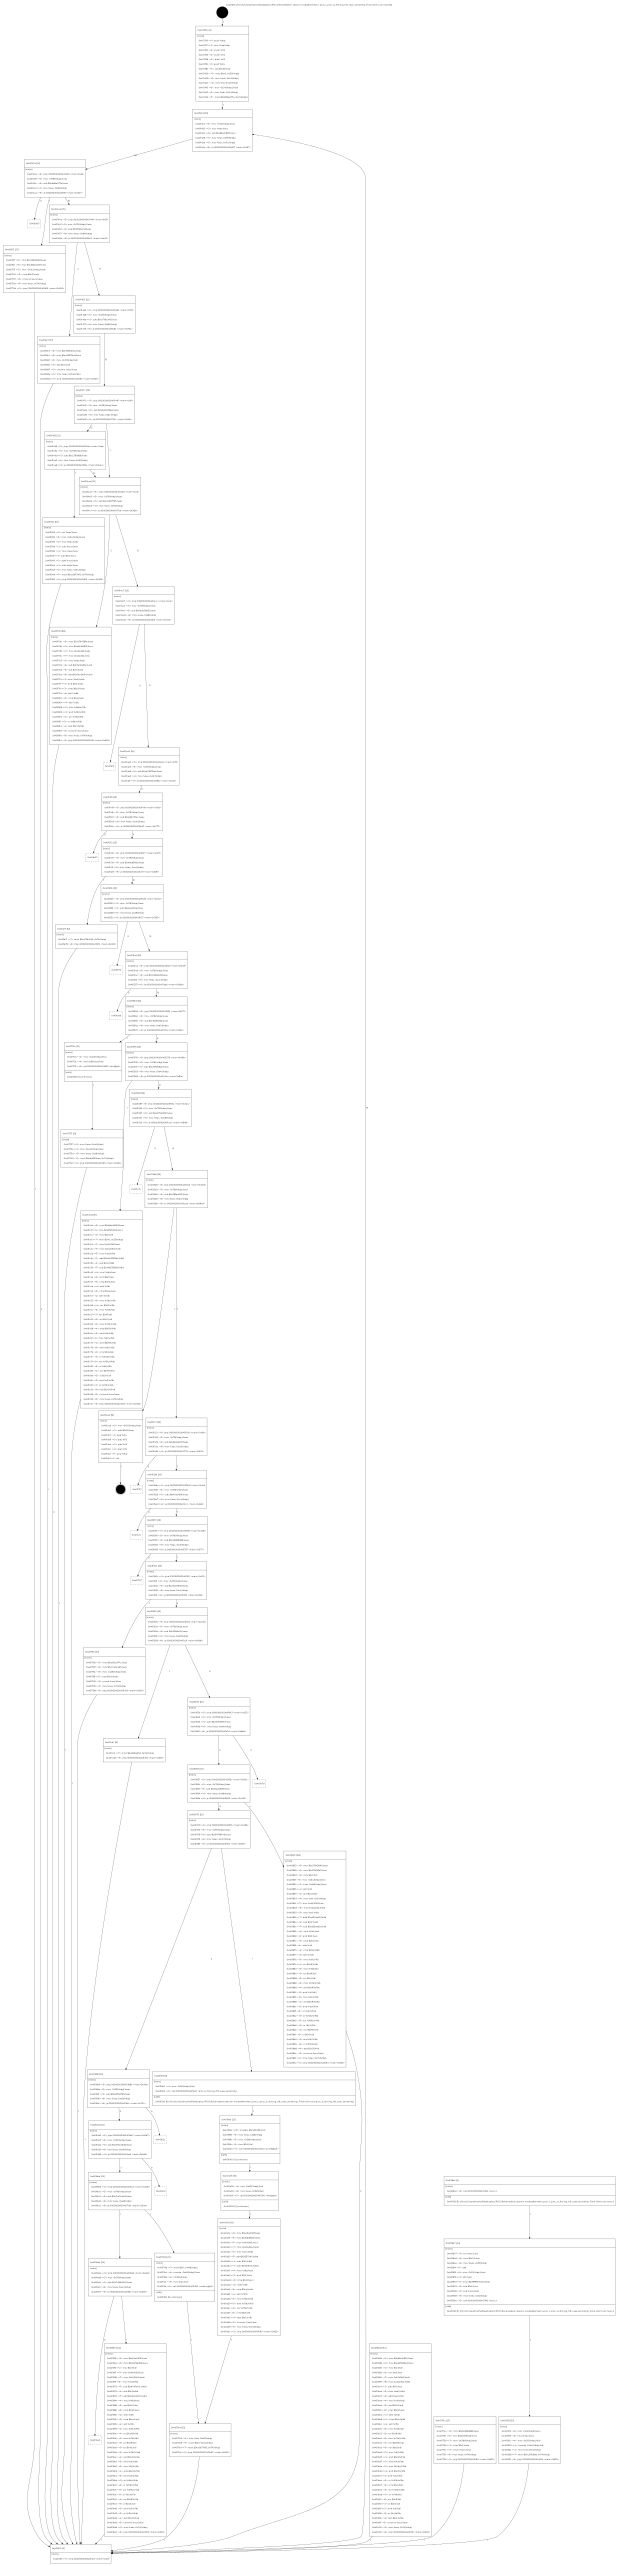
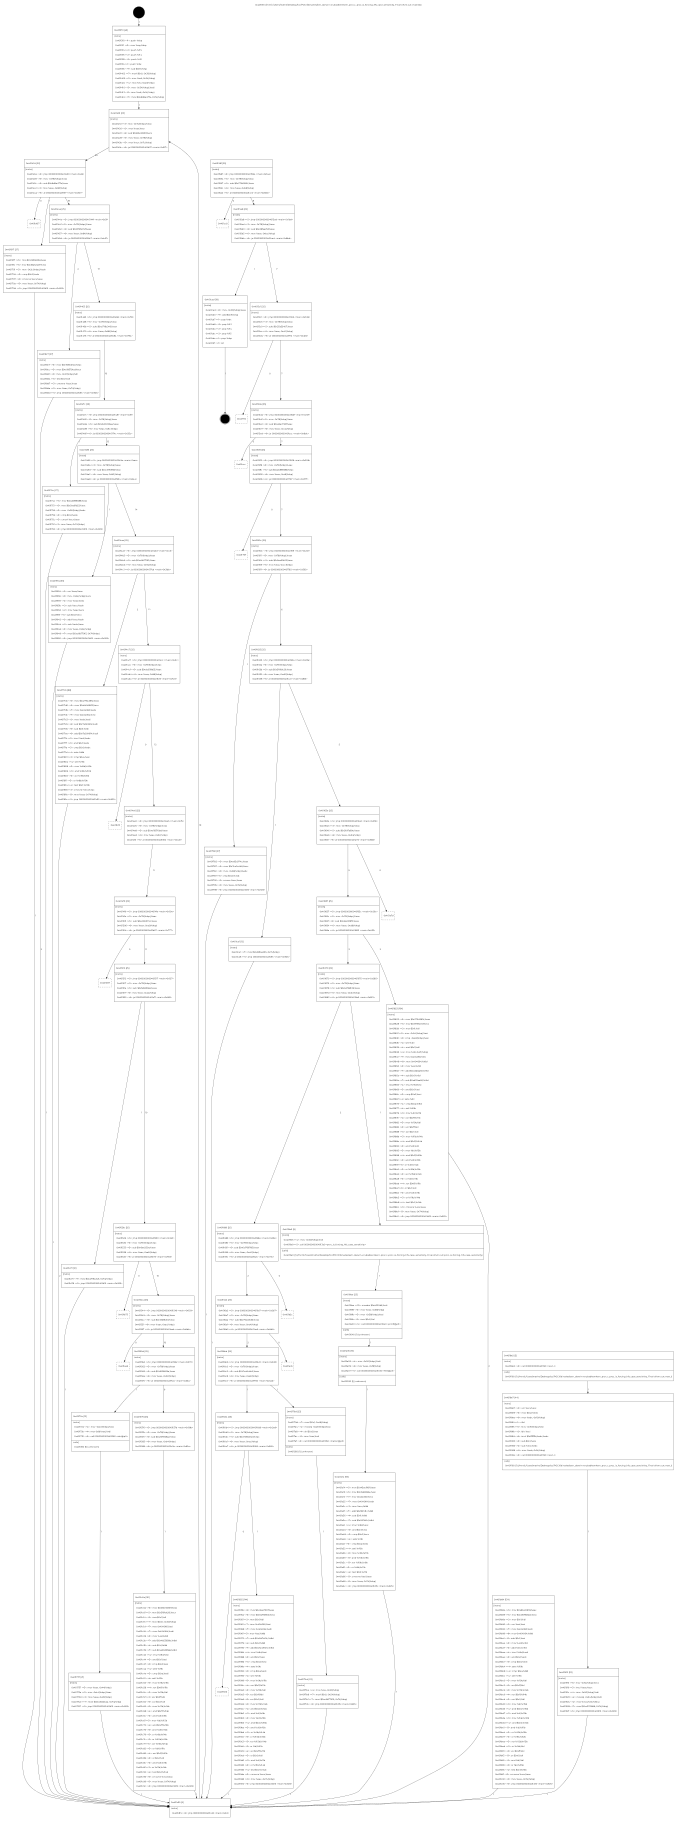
edge "0x40147c [25]" -> "0x4014ae [25]": now "0x40147c [25]" -> "0x40174c [27]"
edge "0x401576 [25]" -> "0x40158f [25]": removed, label "8"
edge "0x401a14 [93]" -> "0x4017b4 [23]": now "0x401a14 [93]" -> "0x401d15 [5]"
